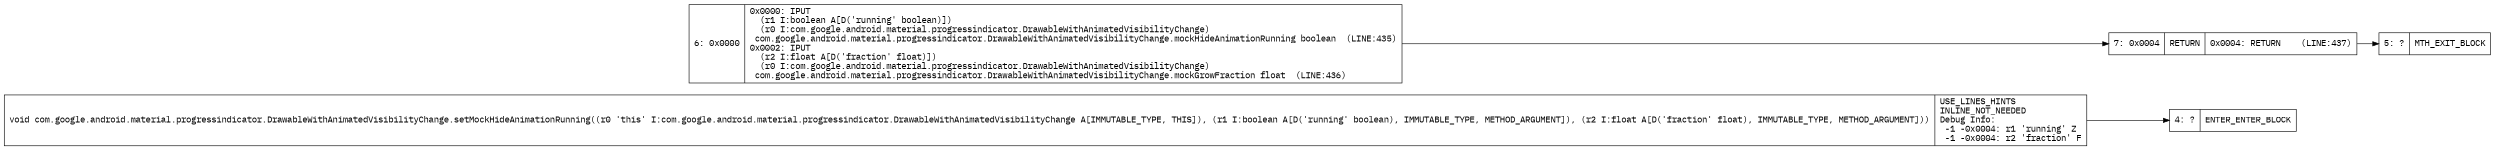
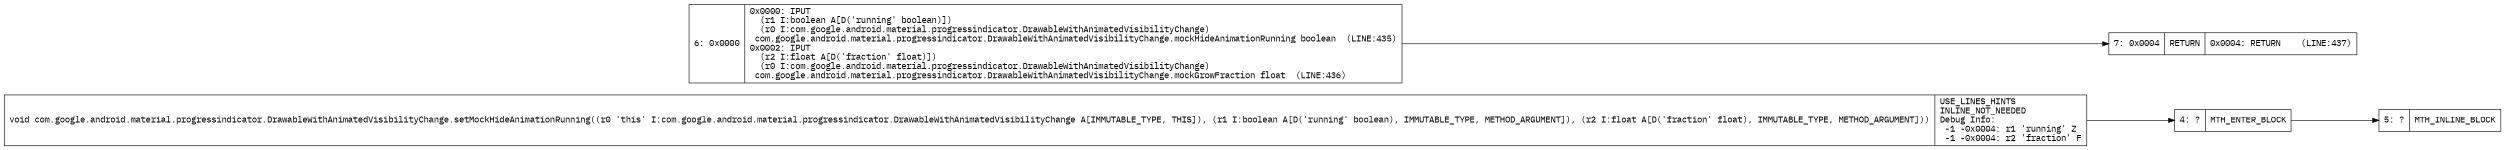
node "5: ?": text "MTH_EXIT_BLOCK" -> "MTH_INLINE_BLOCK"
edge "7: 0x0004" -> "5: ?": now "4: ?" -> "5: ?"
node "4: ?": text "ENTER_ENTER_BLOCK" -> "MTH_ENTER_BLOCK"
